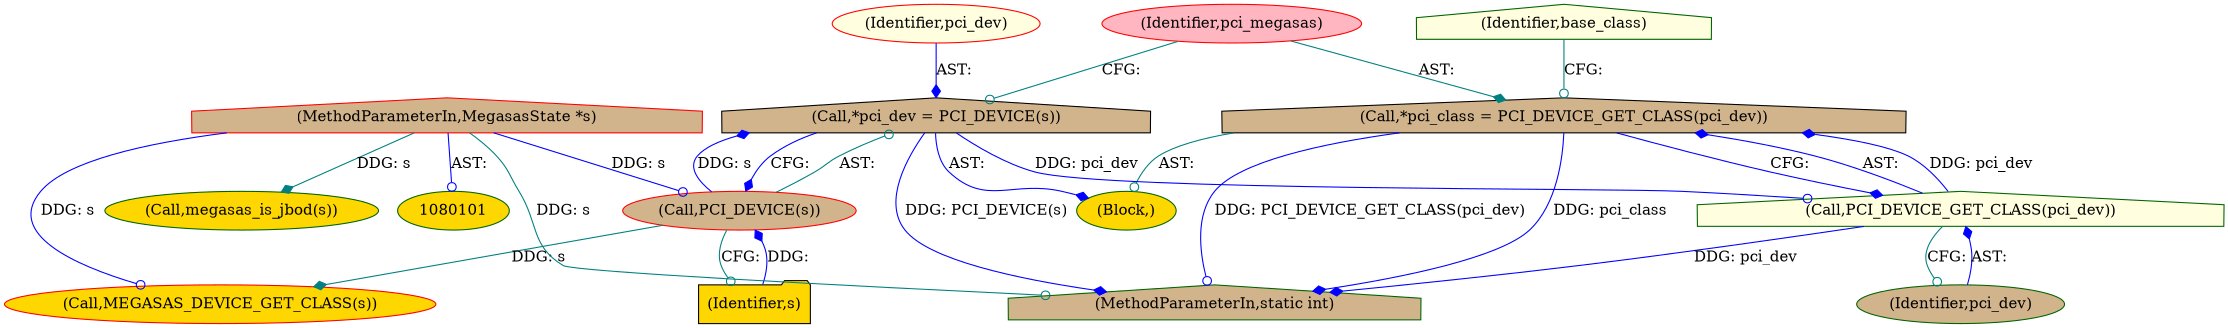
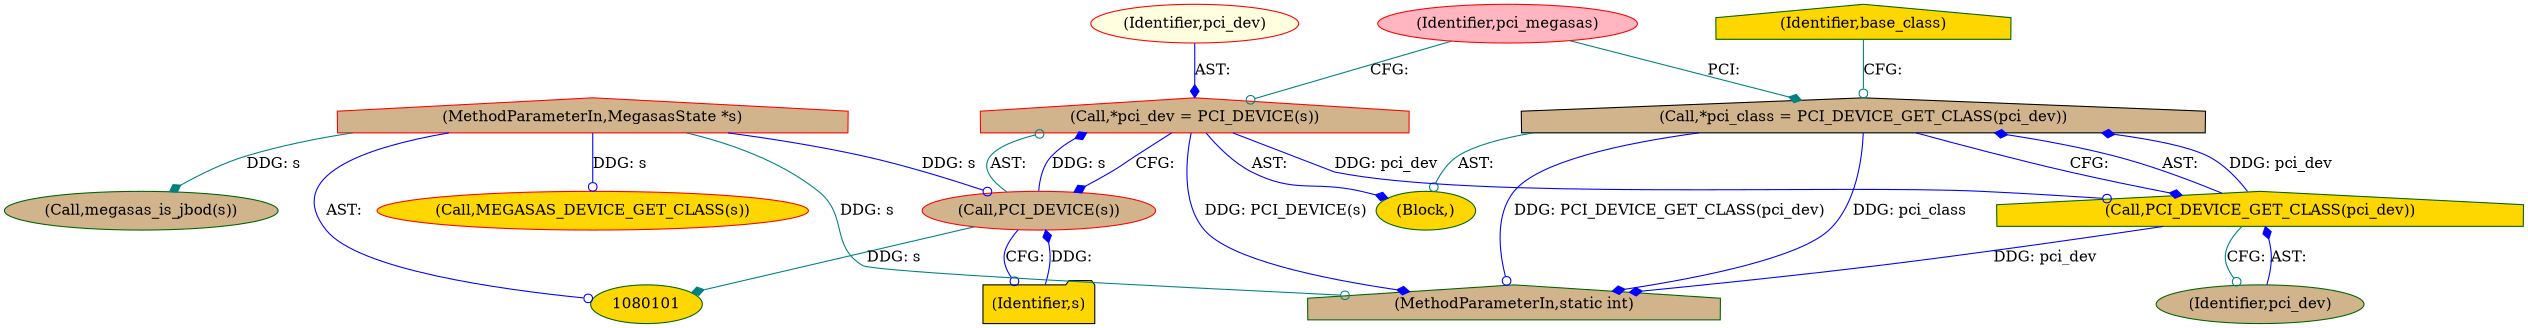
node "(Identifier,base_class)": fillcolor lightyellow -> gold
edge "(Identifier,pci_megasas)" -> "(Call,*pci_class = PCI_DEVICE_GET_CLASS(pci_dev))": label "AST: " -> "PCI: "
node "(Call,*pci_dev = PCI_DEVICE(s))": color black -> red
node "(Call,megasas_is_jbod(s))": fillcolor gold -> tan
node "(Call,PCI_DEVICE_GET_CLASS(pci_dev))": fillcolor lightyellow -> gold
edge "(Call,PCI_DEVICE(s))" -> "(Identifier,s)": color teal -> blue
edge "(Call,PCI_DEVICE(s))" -> "(Call,MEGASAS_DEVICE_GET_CLASS(s))": now "(Call,PCI_DEVICE(s))" -> "1080101"
